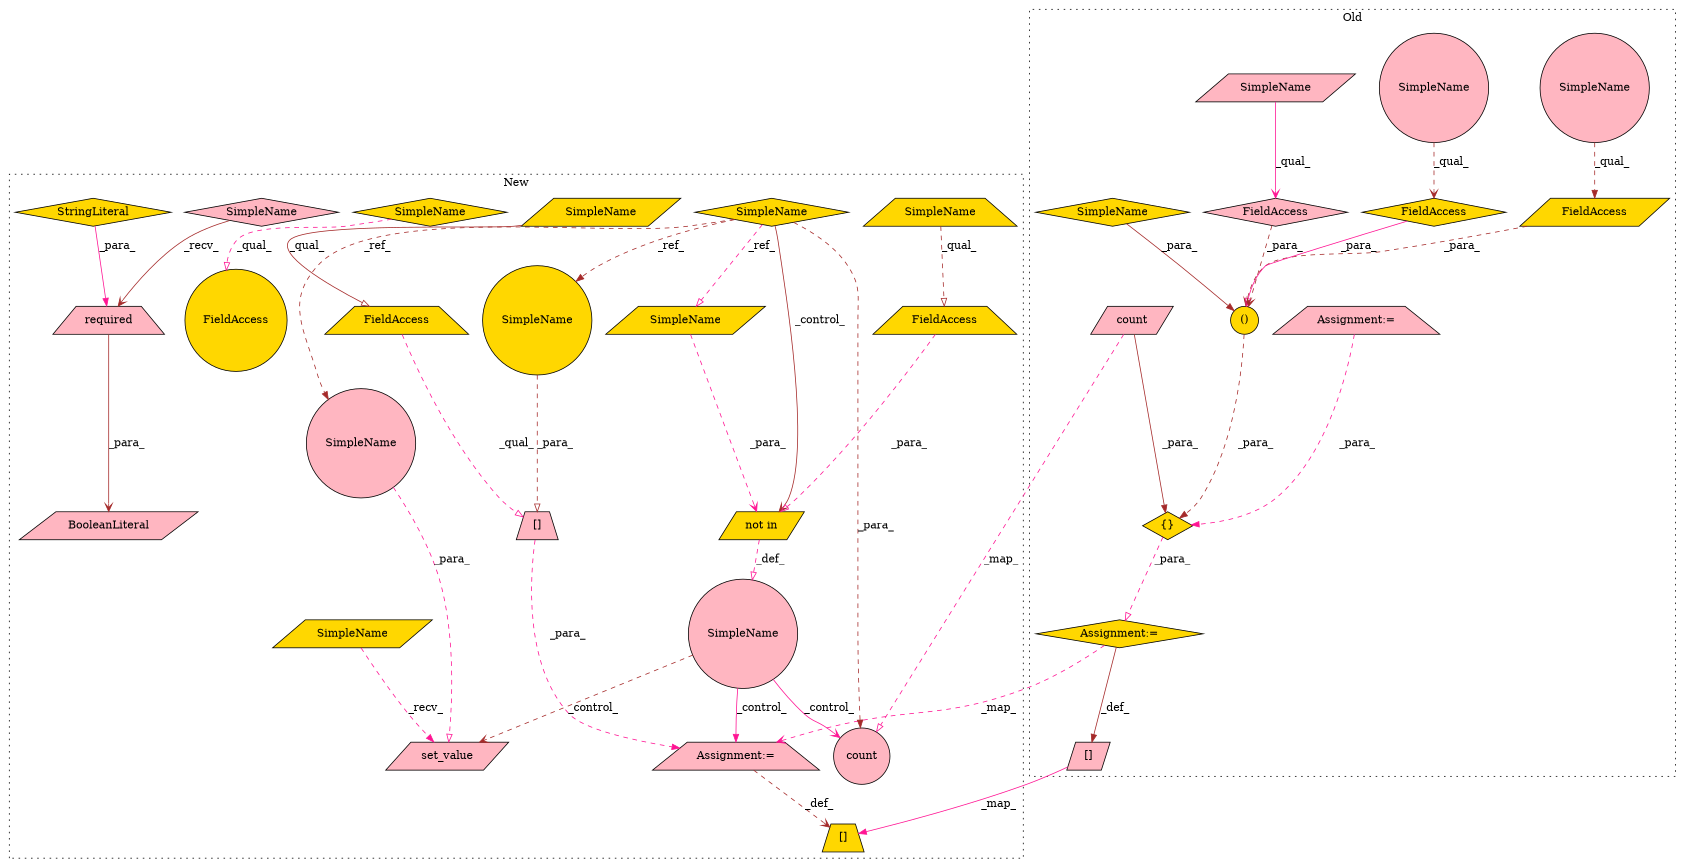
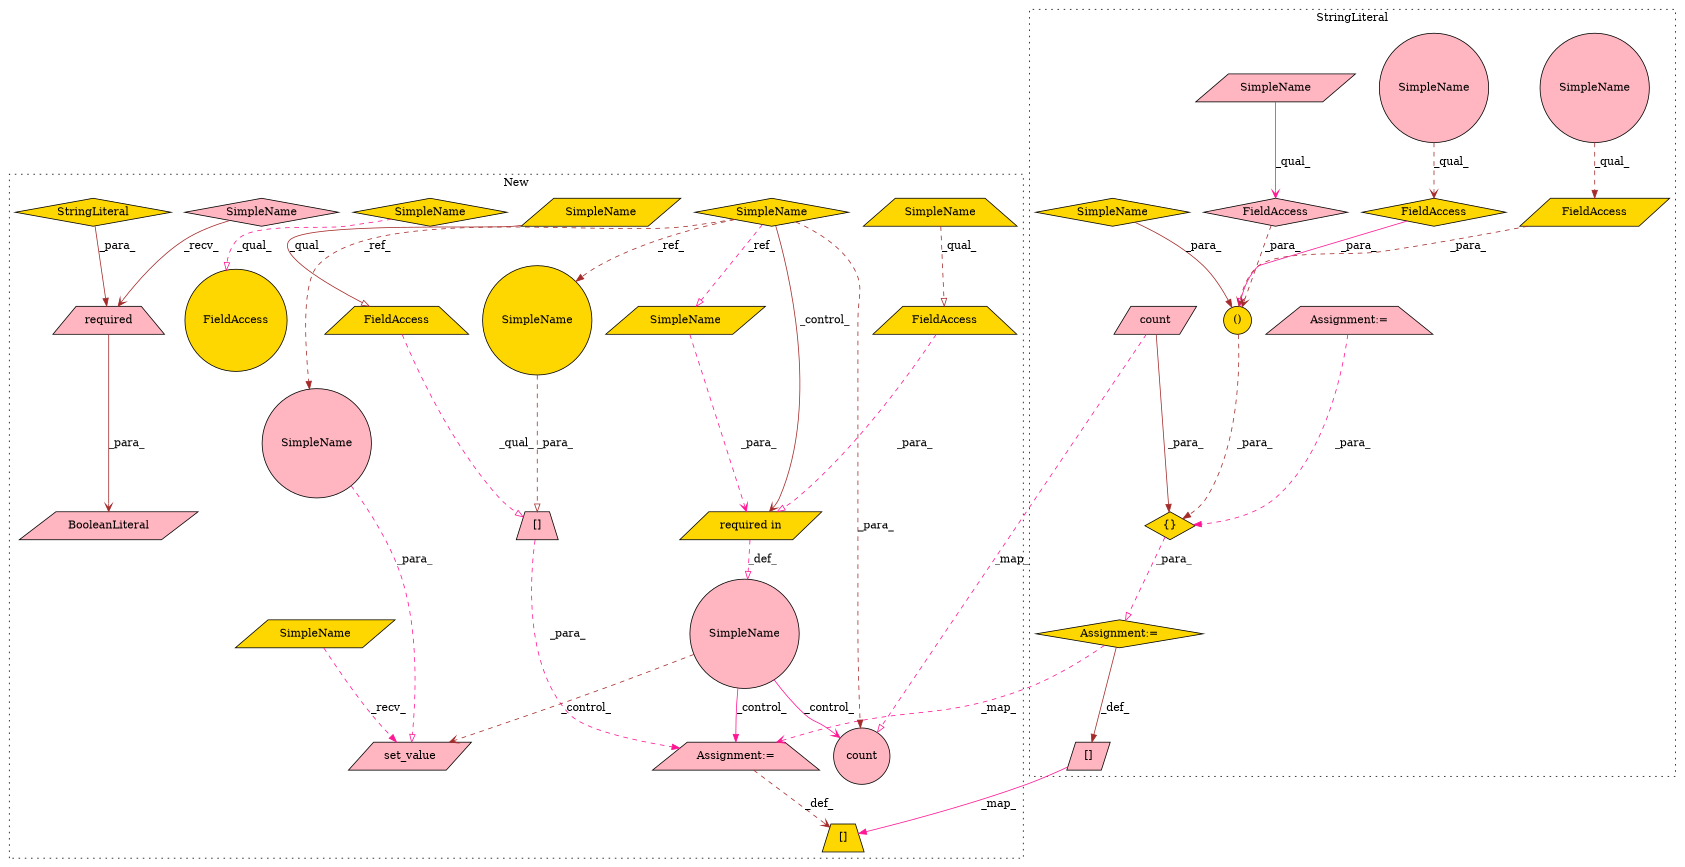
cluster "Old": label "Old" -> "StringLiteral"
edge "StringLiteral" -> "required": color deeppink -> brown
node "not in": label "not in" -> "required in"
